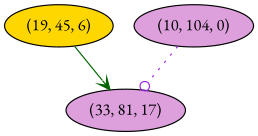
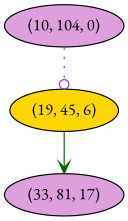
edge "(10, 104, 0)" -> "(33, 81, 17)": now "(10, 104, 0)" -> "(19, 45, 6)"
